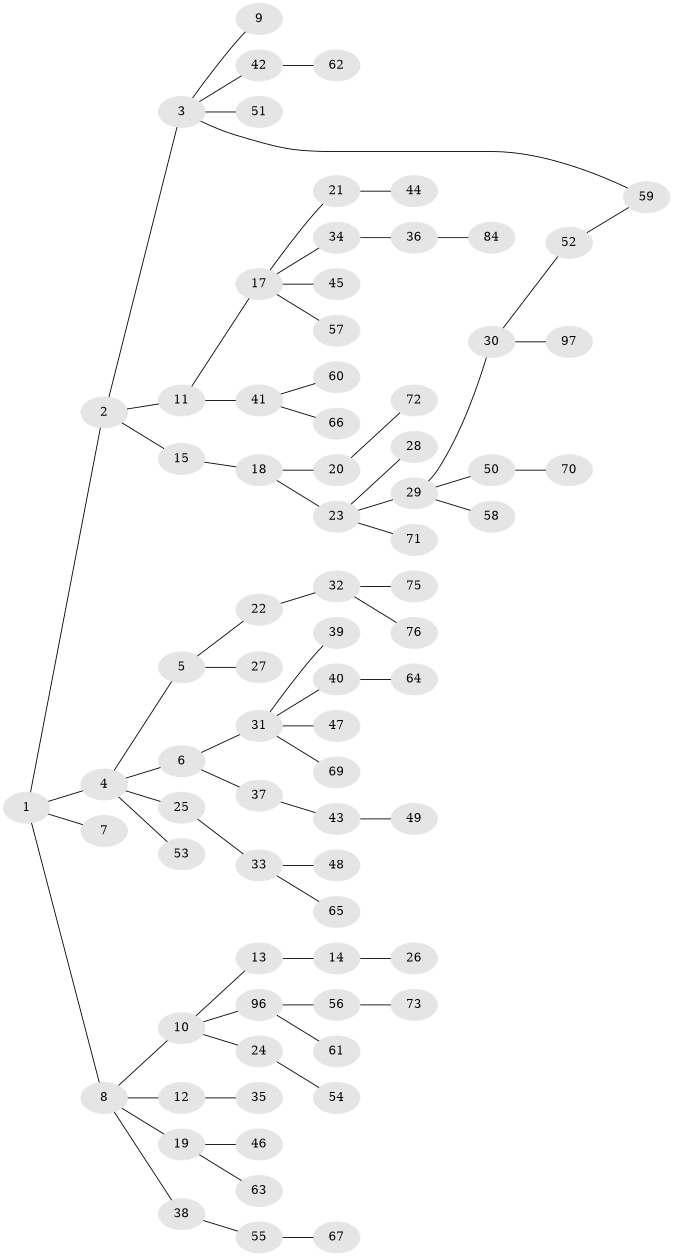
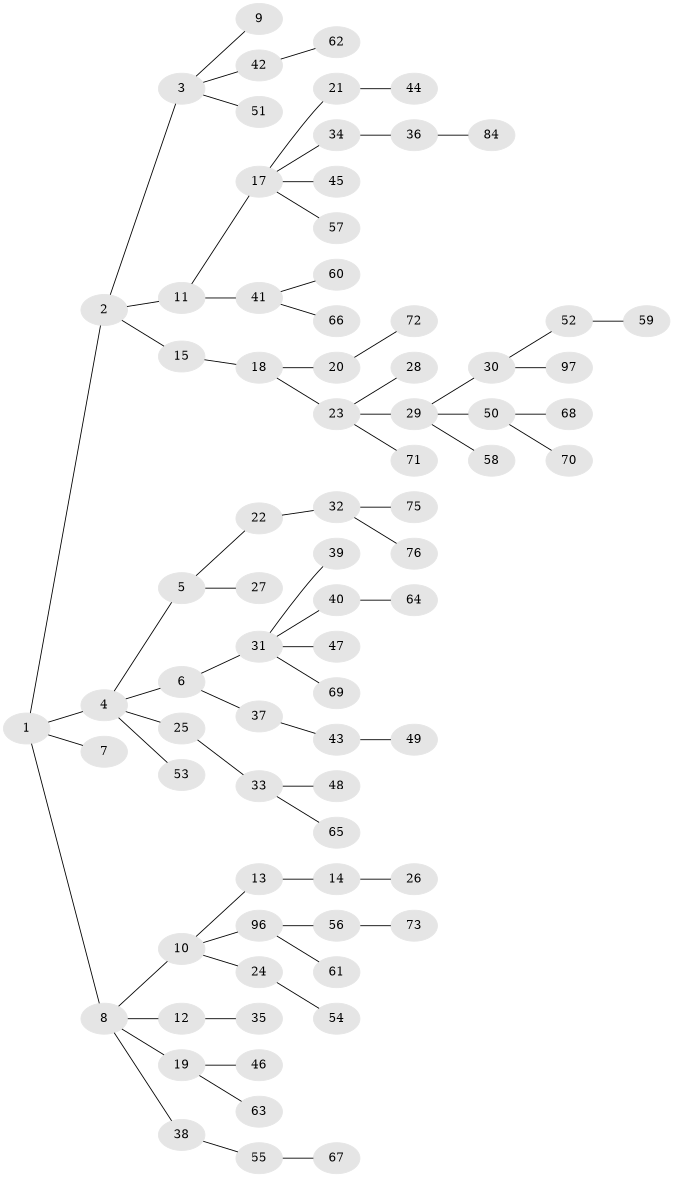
edge "3" -- "59": removed
node "68": added
